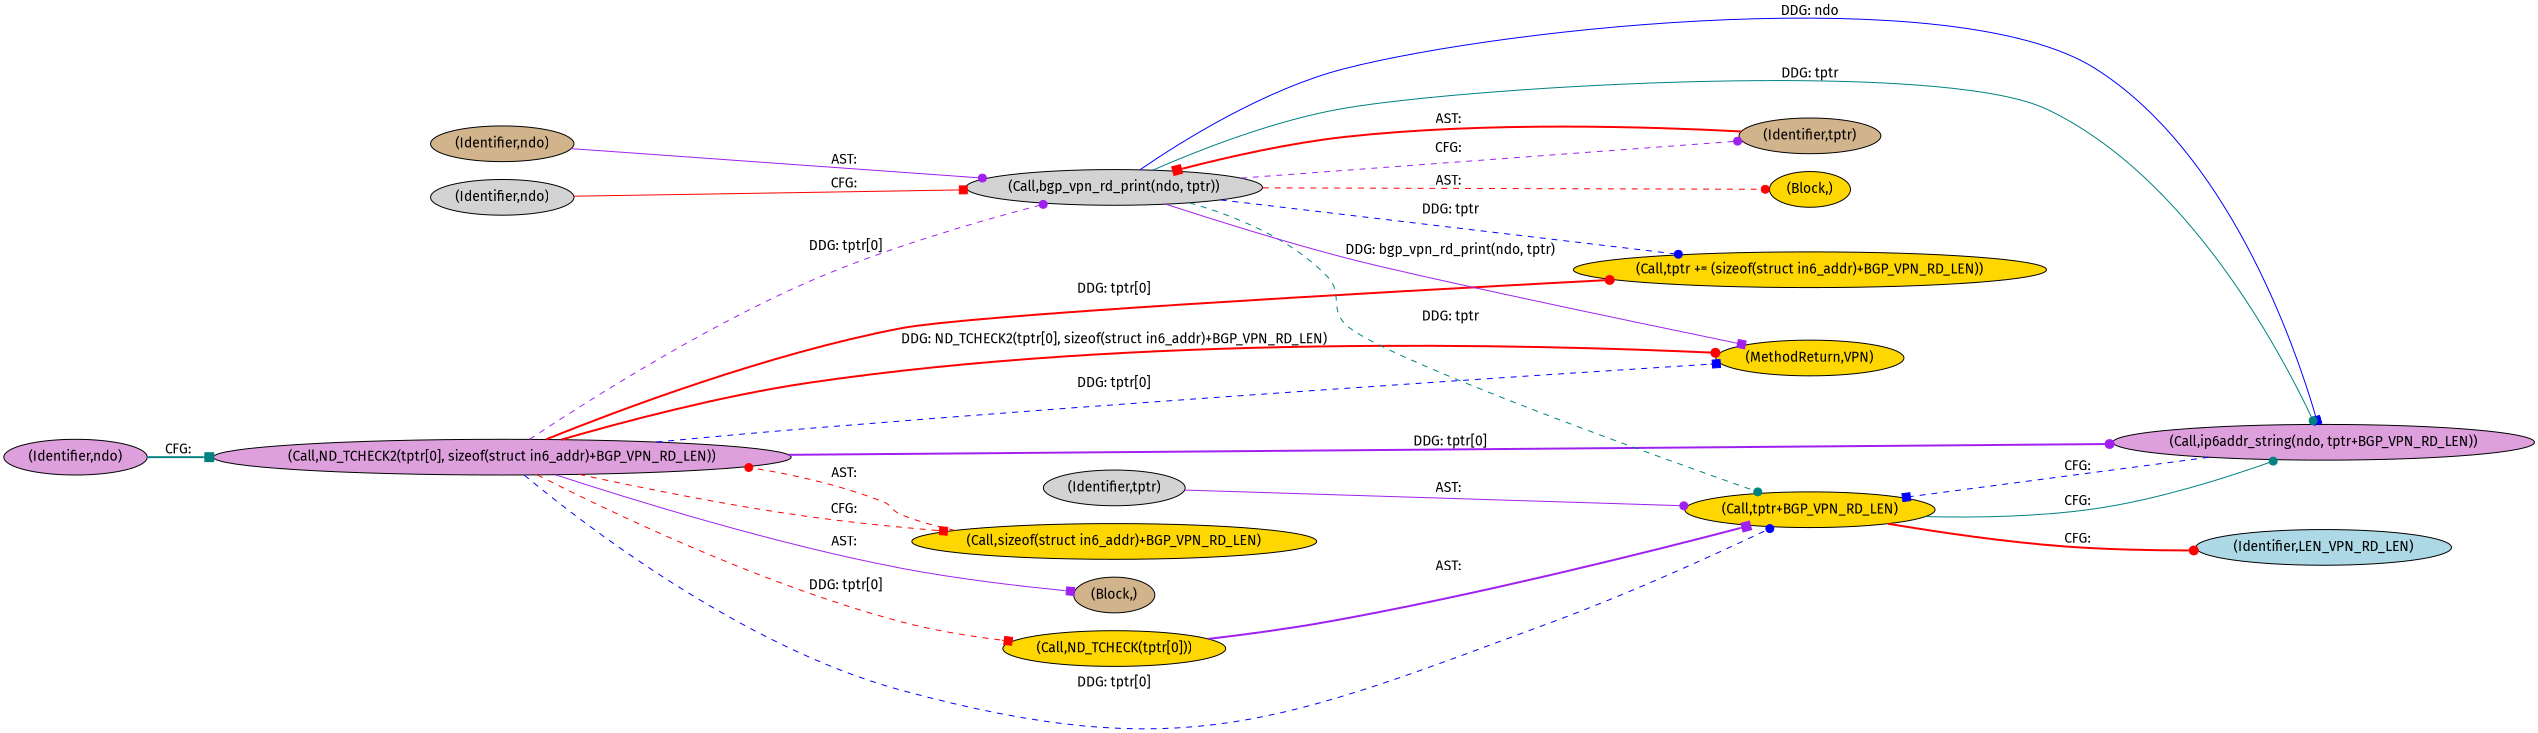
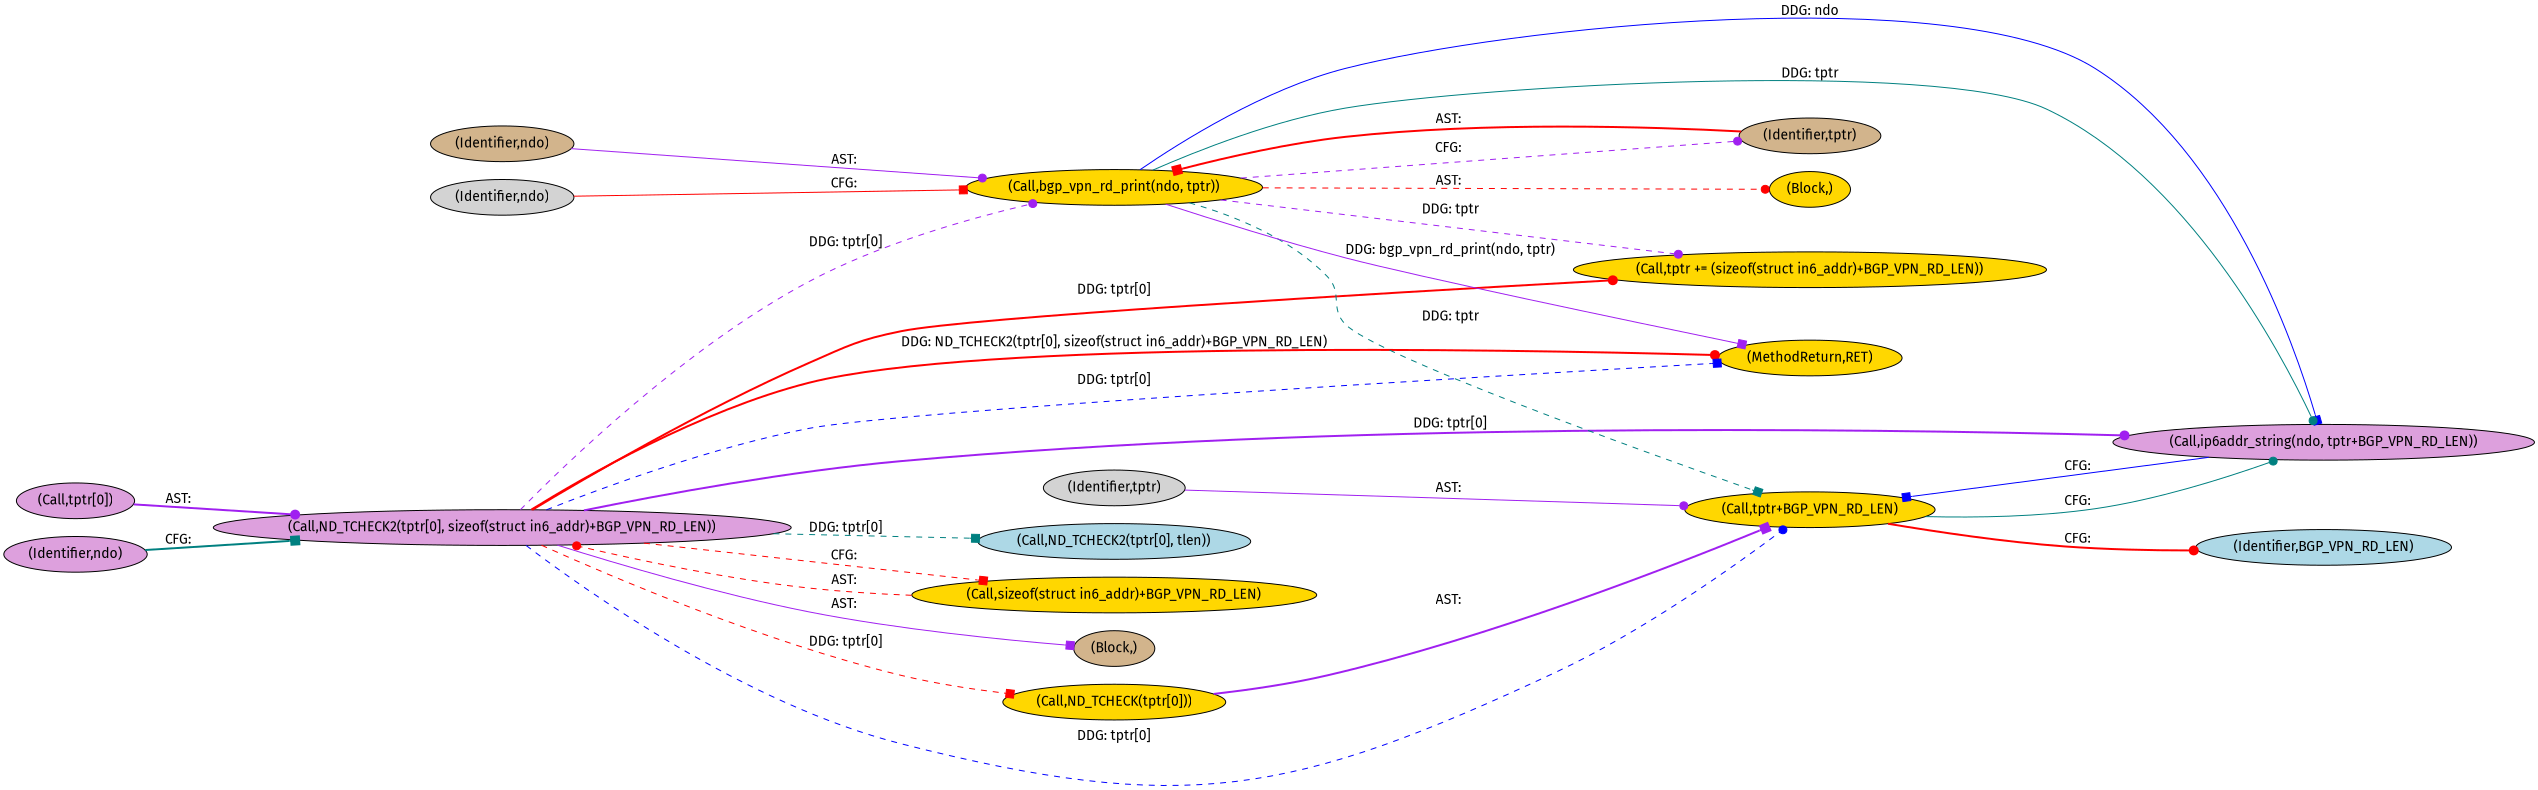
node "(Call,bgp_vpn_rd_print(ndo, tptr))": fillcolor lightgrey -> gold
edge "(Call,bgp_vpn_rd_print(ndo, tptr))" -> "(Call,tptr += (sizeof(struct in6_addr)+BGP_VPN_RD_LEN))": color blue -> purple
node "(MethodReturn,VPN)": label "(MethodReturn,VPN)" -> "(MethodReturn,RET)"
edge "(Call,bgp_vpn_rd_print(ndo, tptr))" -> "(Call,tptr+BGP_VPN_RD_LEN)": arrowhead dot -> box
edge "(Call,ip6addr_string(ndo, tptr+BGP_VPN_RD_LEN))" -> "(Call,tptr+BGP_VPN_RD_LEN)": style dashed -> solid
node "(Call,tptr[0])": added
node "(Call,ND_TCHECK2(tptr[0], tlen))": added
node "(Identifier,LEN_VPN_RD_LEN)": label "(Identifier,LEN_VPN_RD_LEN)" -> "(Identifier,BGP_VPN_RD_LEN)"
